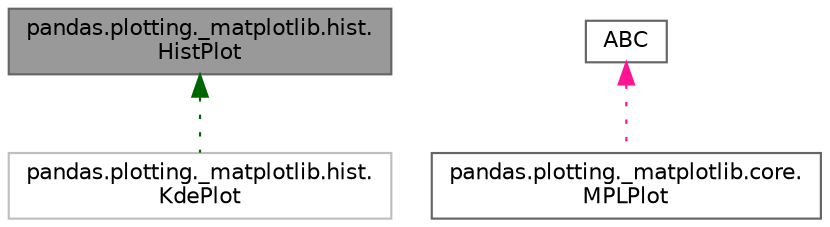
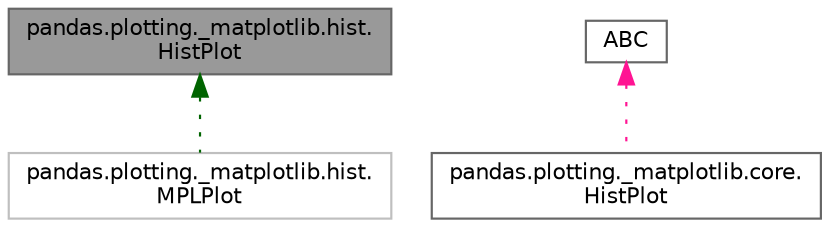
node "pandas.plotting._matplotlib.hist. KdePlot": label "pandas.plotting._matplotlib.hist. KdePlot" -> "pandas.plotting._matplotlib.hist. MPLPlot"
node "pandas.plotting._matplotlib.core. MPLPlot": label "pandas.plotting._matplotlib.core. MPLPlot" -> "pandas.plotting._matplotlib.core. HistPlot"
